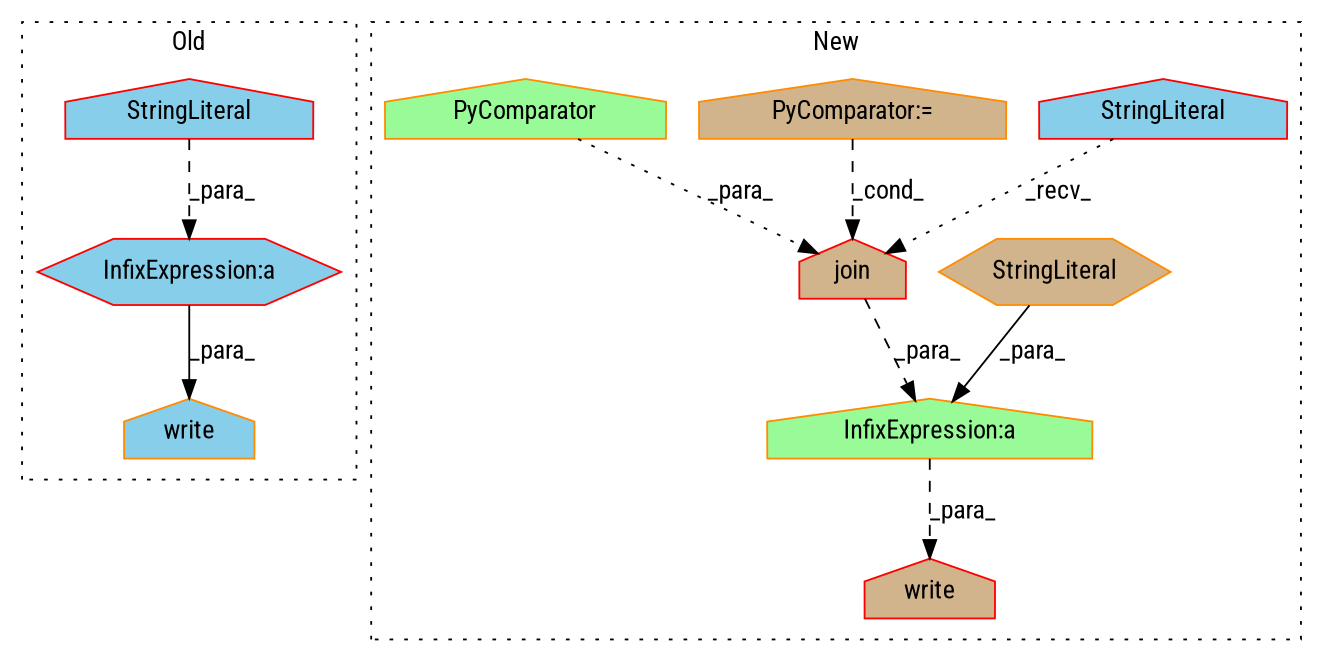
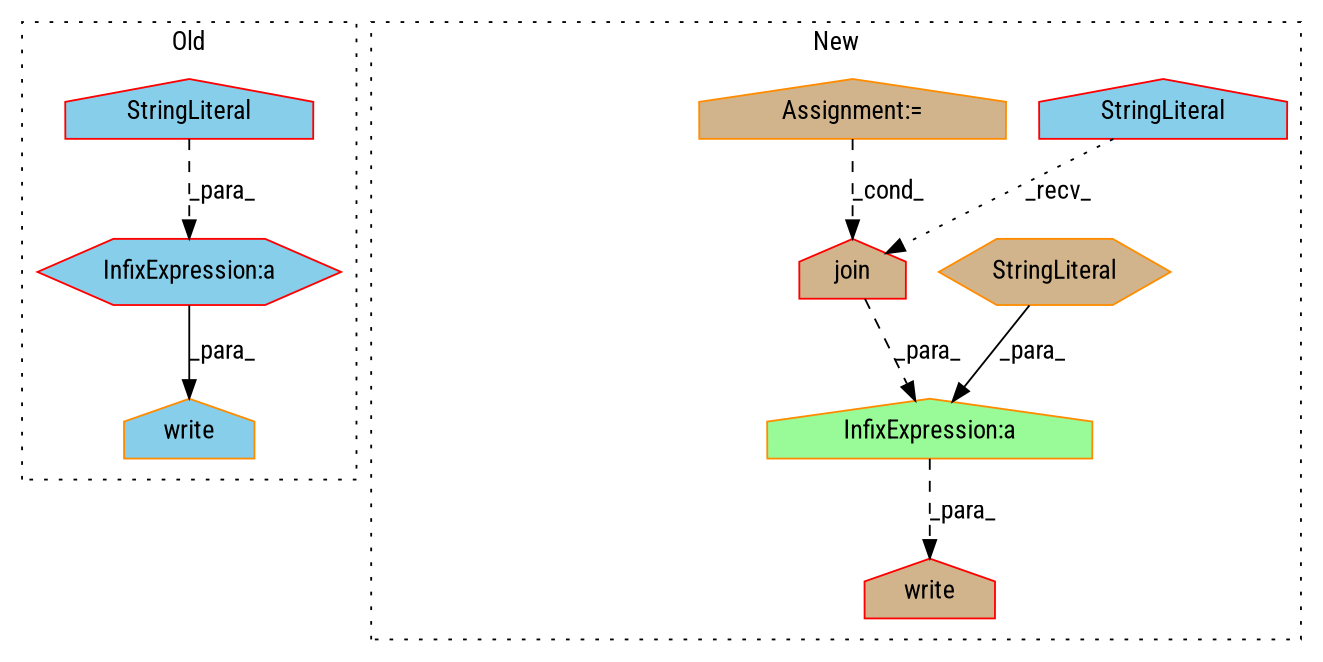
node "PyComparator": removed
node "PyComparator:=": label "PyComparator:=" -> "Assignment:="
